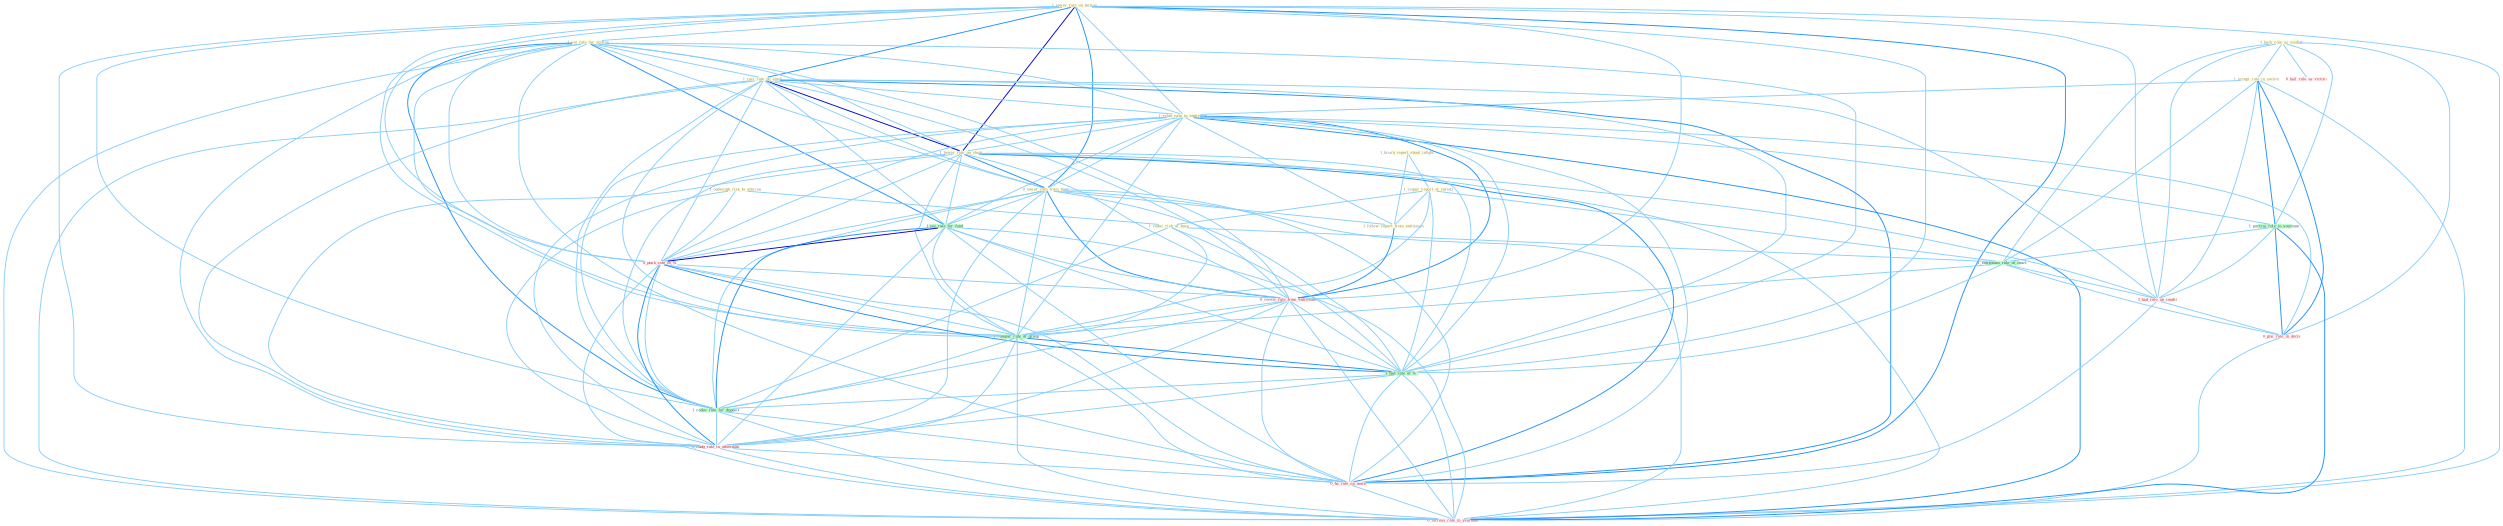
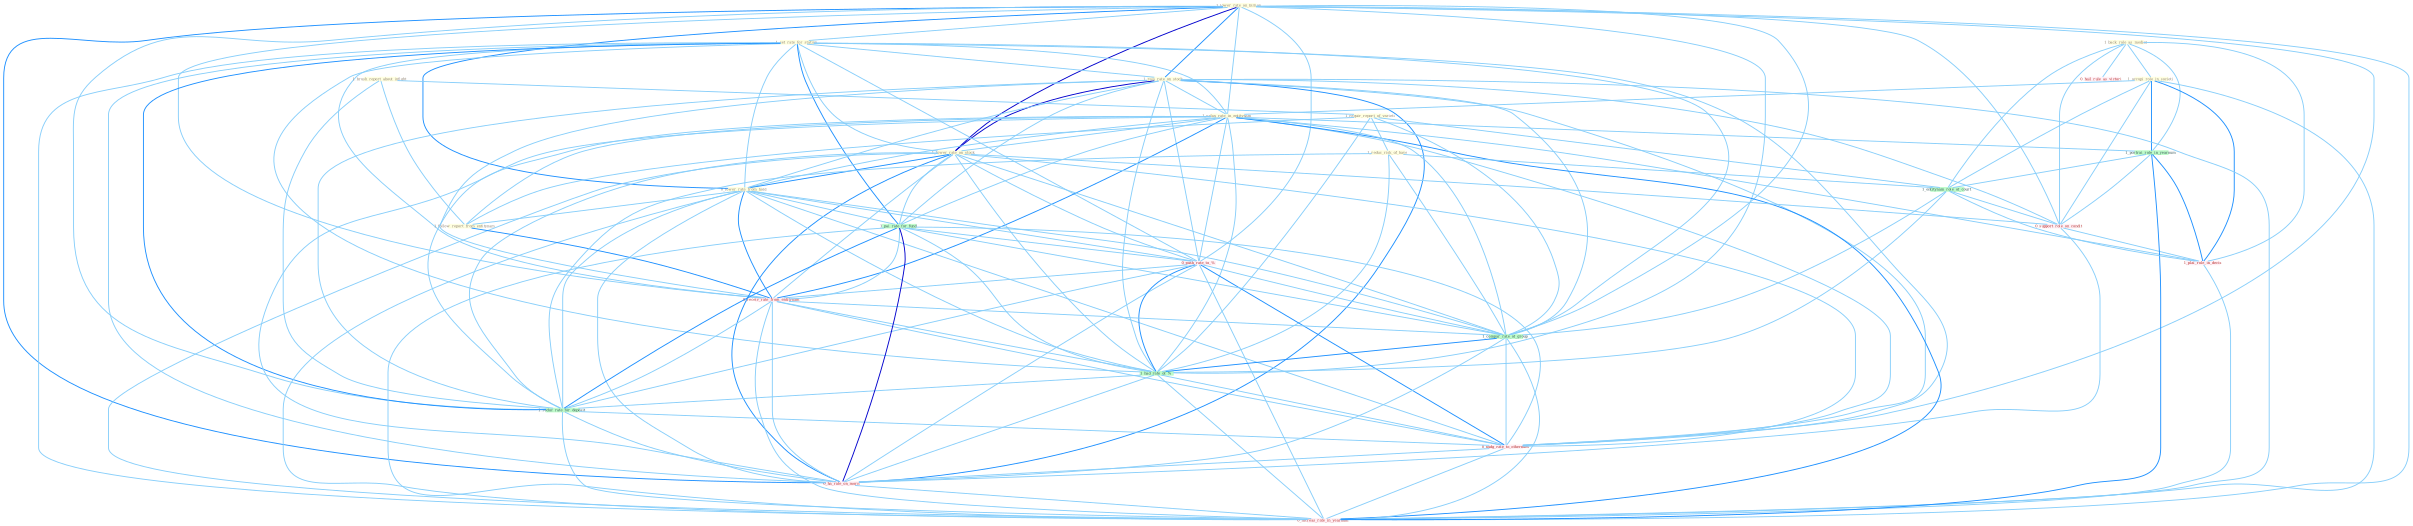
node "1_outweigh_risk_to_environ": removed
edge "1_pai_rate_for_fund" -- "0_push_rate_to_%": color #0000cd -> #87cefa
node "0_had_role_on_condit": label "0_had_role_on_condit" -> "0_support_role_on_condit"
node "0_plai_role_in_decis": label "0_plai_role_in_decis" -> "1_plai_role_in_decis"
edge "1_compar_rate_of_group" -- "1_reduc_rate_for_deposit": now "1_brush_report_about_infight" -- "1_reduc_rate_for_deposit"
edge "1_pai_rate_for_fund" -- "0_ha_rate_on_morn": color #87cefa -> #0000cd
